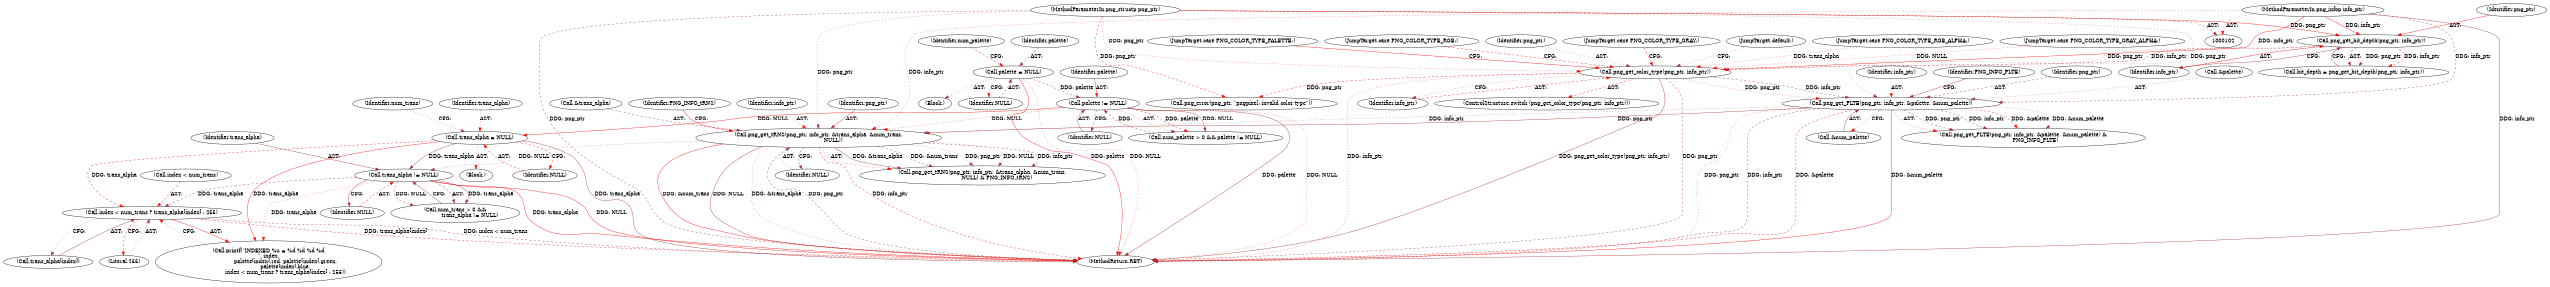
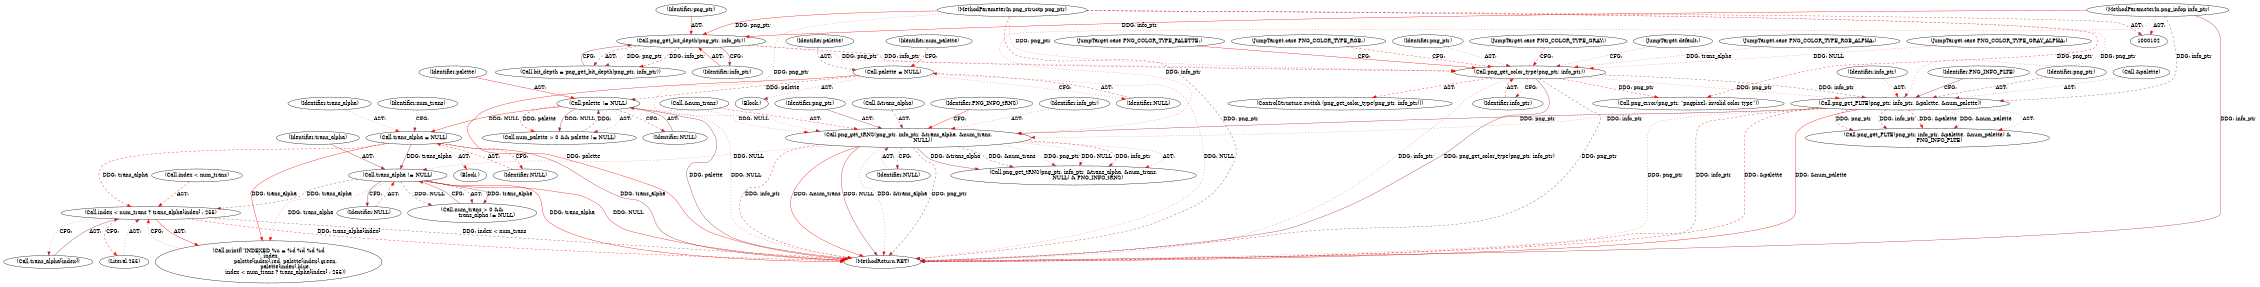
edge "(MethodParameterIn,png_infop info_ptr)" -> "(Call,png_get_color_type(png_ptr, info_ptr))": removed, label "DDG: info_ptr"
node "(Call,&num_trans)": added
node "(Call,&num_palette)": removed
